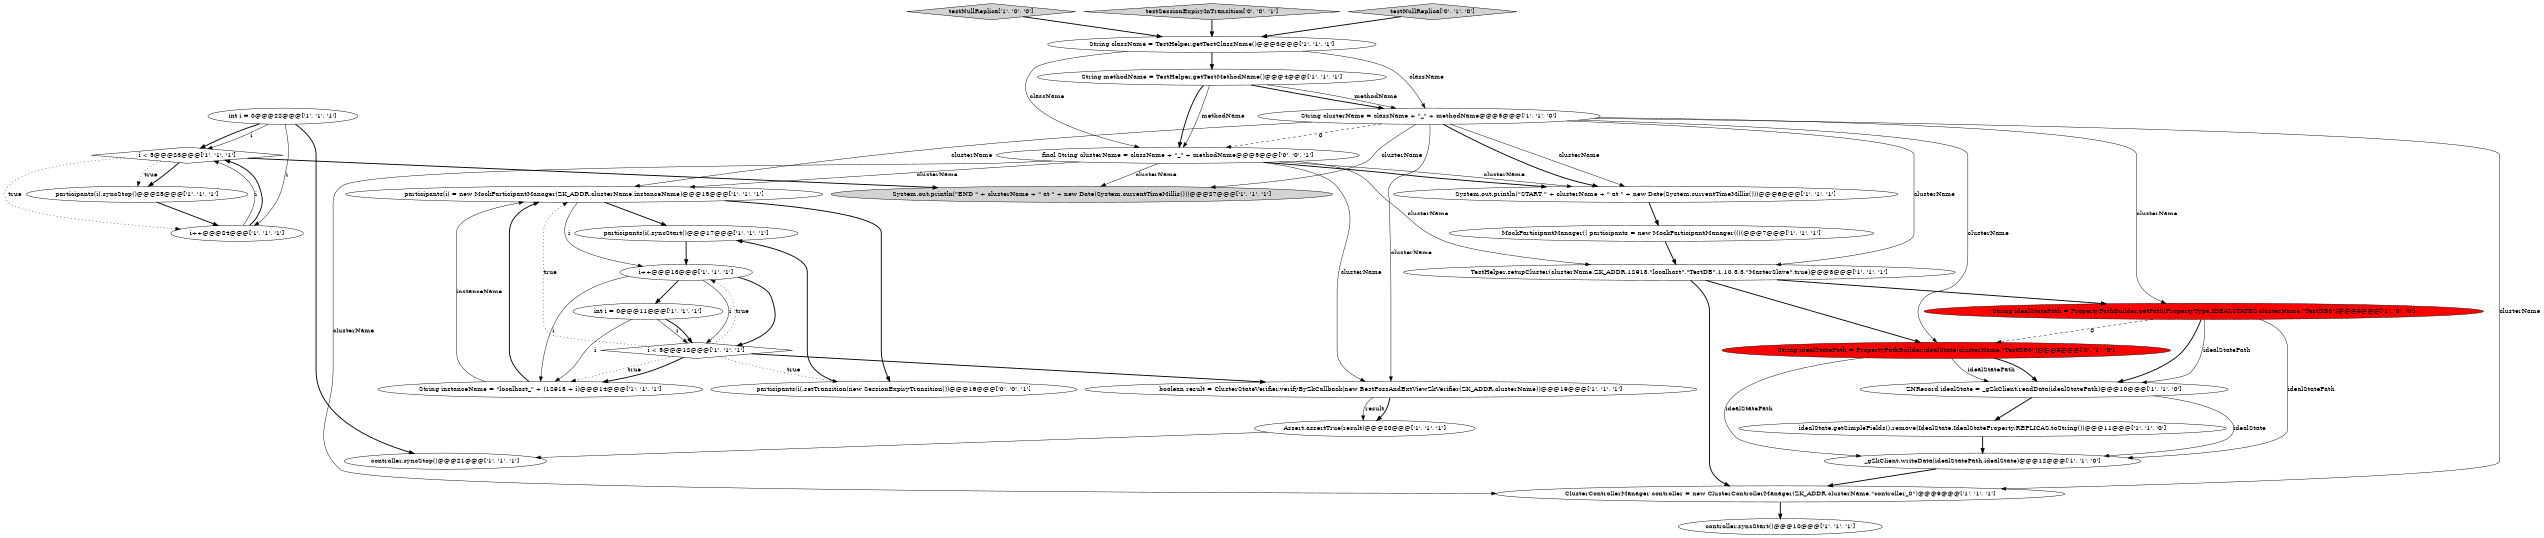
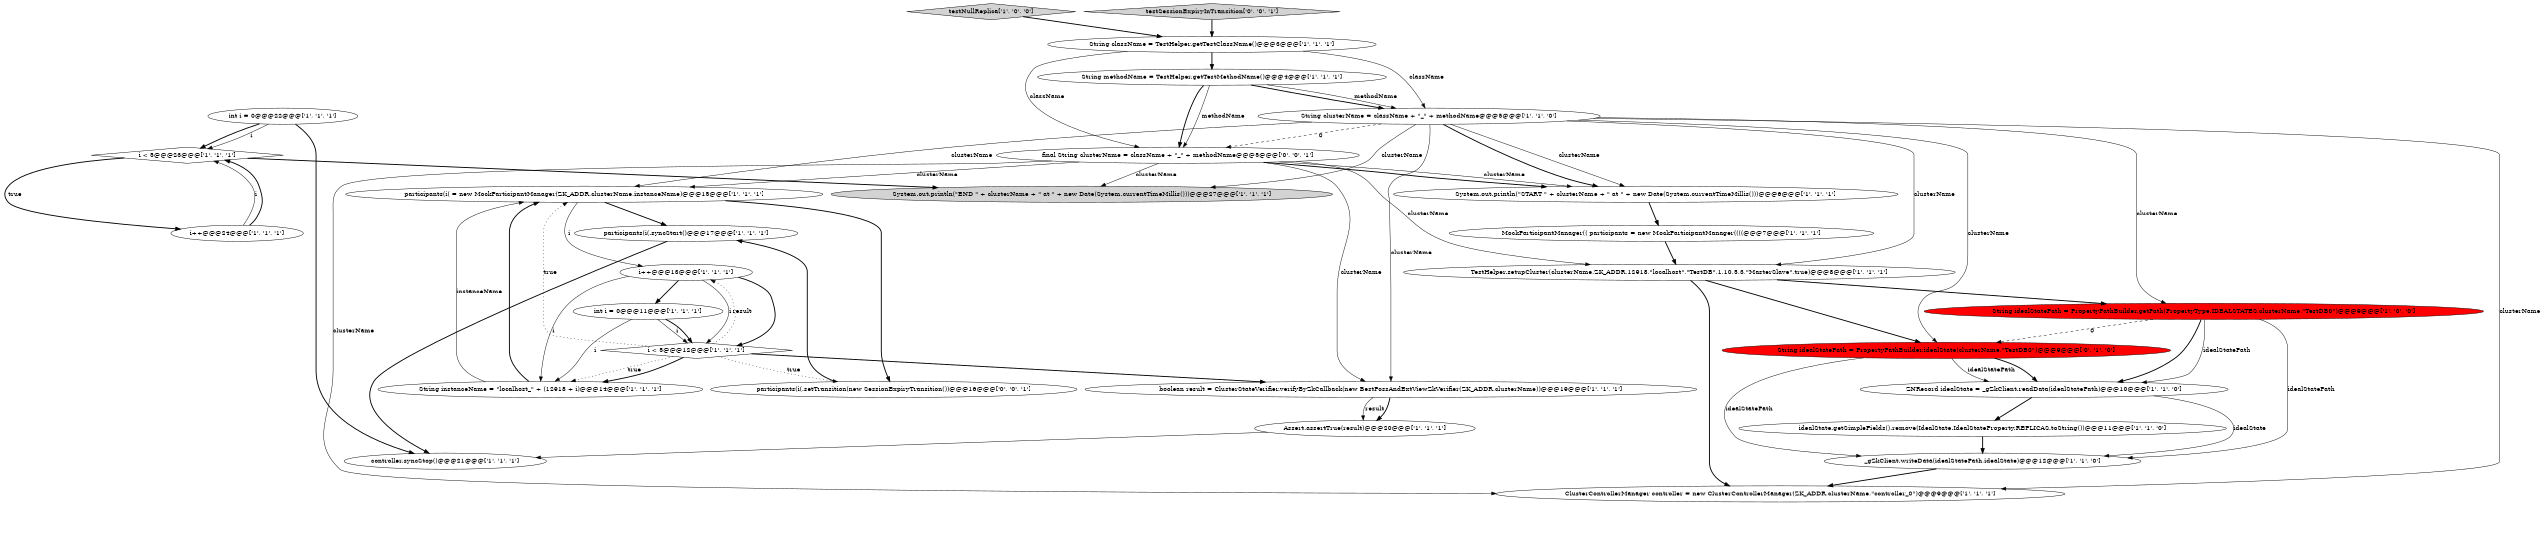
node "testNullReplica['0', '1', '0']": removed
edge "int i = 0@@@22@@@['1', '1', '1']" -> "i++@@@24@@@['1', '1', '1']": removed, label "i"
node "participants(i(.syncStop()@@@25@@@['1', '1', '1']": removed
edge "i < 5@@@23@@@['1', '1', '1']" -> "i++@@@24@@@['1', '1', '1']": style dotted -> bold
edge "participants(i(.syncStart()@@@17@@@['1', '1', '1']" -> "i++@@@13@@@['1', '1', '1']": now "participants(i(.syncStart()@@@17@@@['1', '1', '1']" -> "controller.syncStop()@@@21@@@['1', '1', '1']"
edge "i < 5@@@12@@@['1', '1', '1']" -> "i++@@@13@@@['1', '1', '1']": label "true" -> "result"
node "controller.syncStart()@@@10@@@['1', '1', '1']": removed
